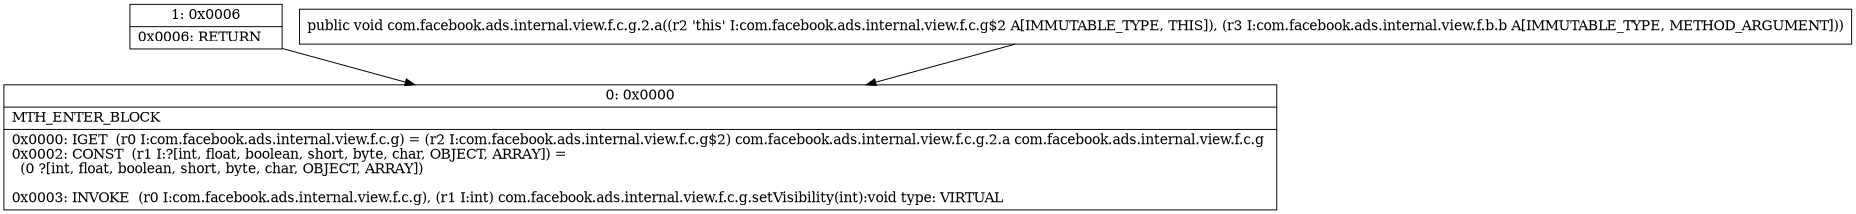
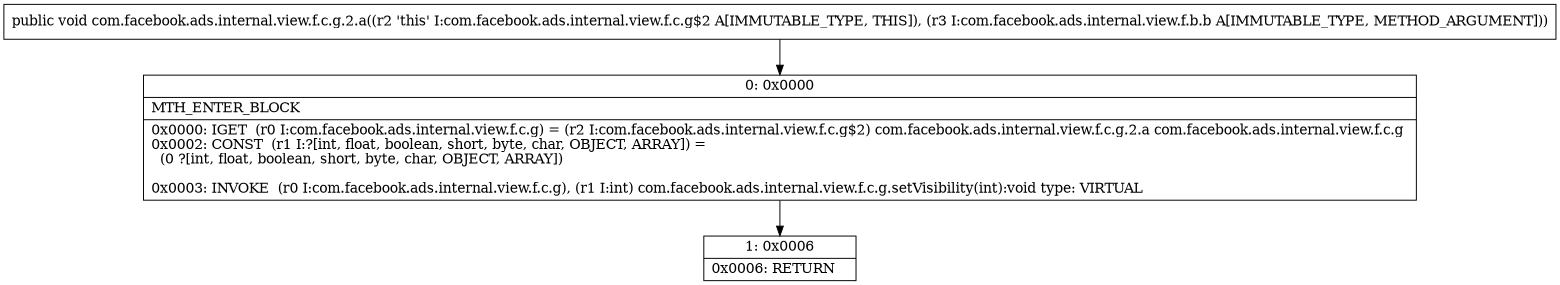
edge "1: 0x0006" -> "0: 0x0000": reversed
